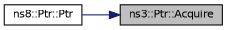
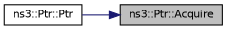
node "ns8::Ptr::Ptr": label "ns8::Ptr::Ptr" -> "ns3::Ptr::Ptr"
